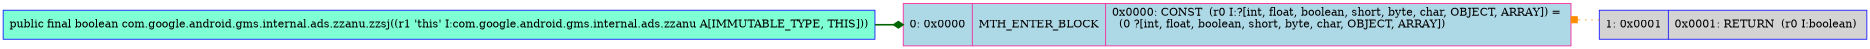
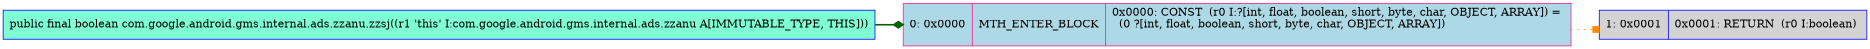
edge "1: 0x0001" -> "0: 0x0000": reversed
